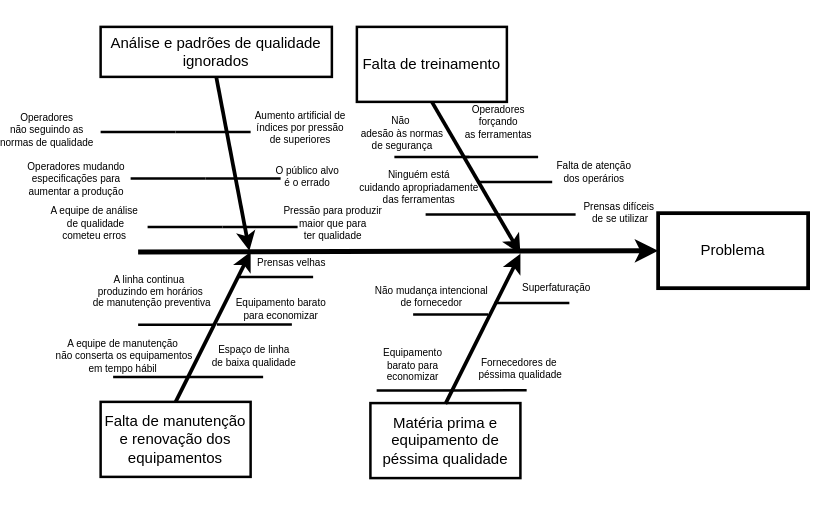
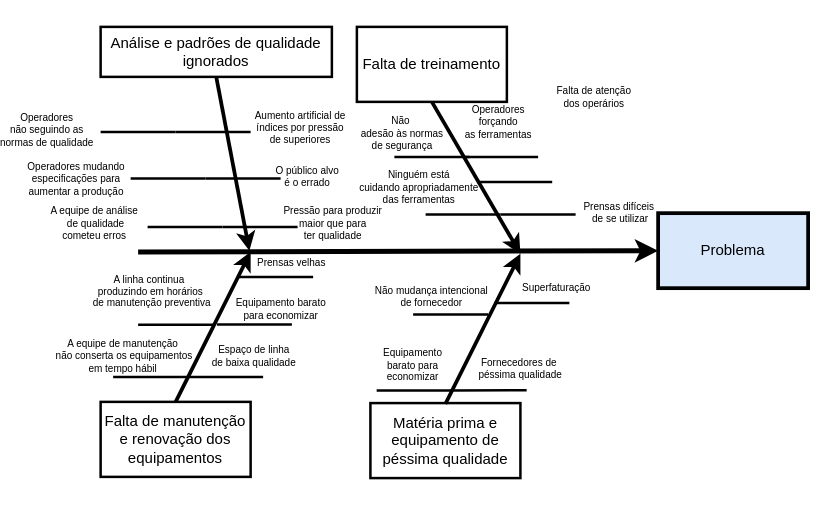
node "Falta de atenção dos operários": moved (594, 176) -> (594, 101)
node "Problema": fillcolor #ffffff -> #dae8fc
